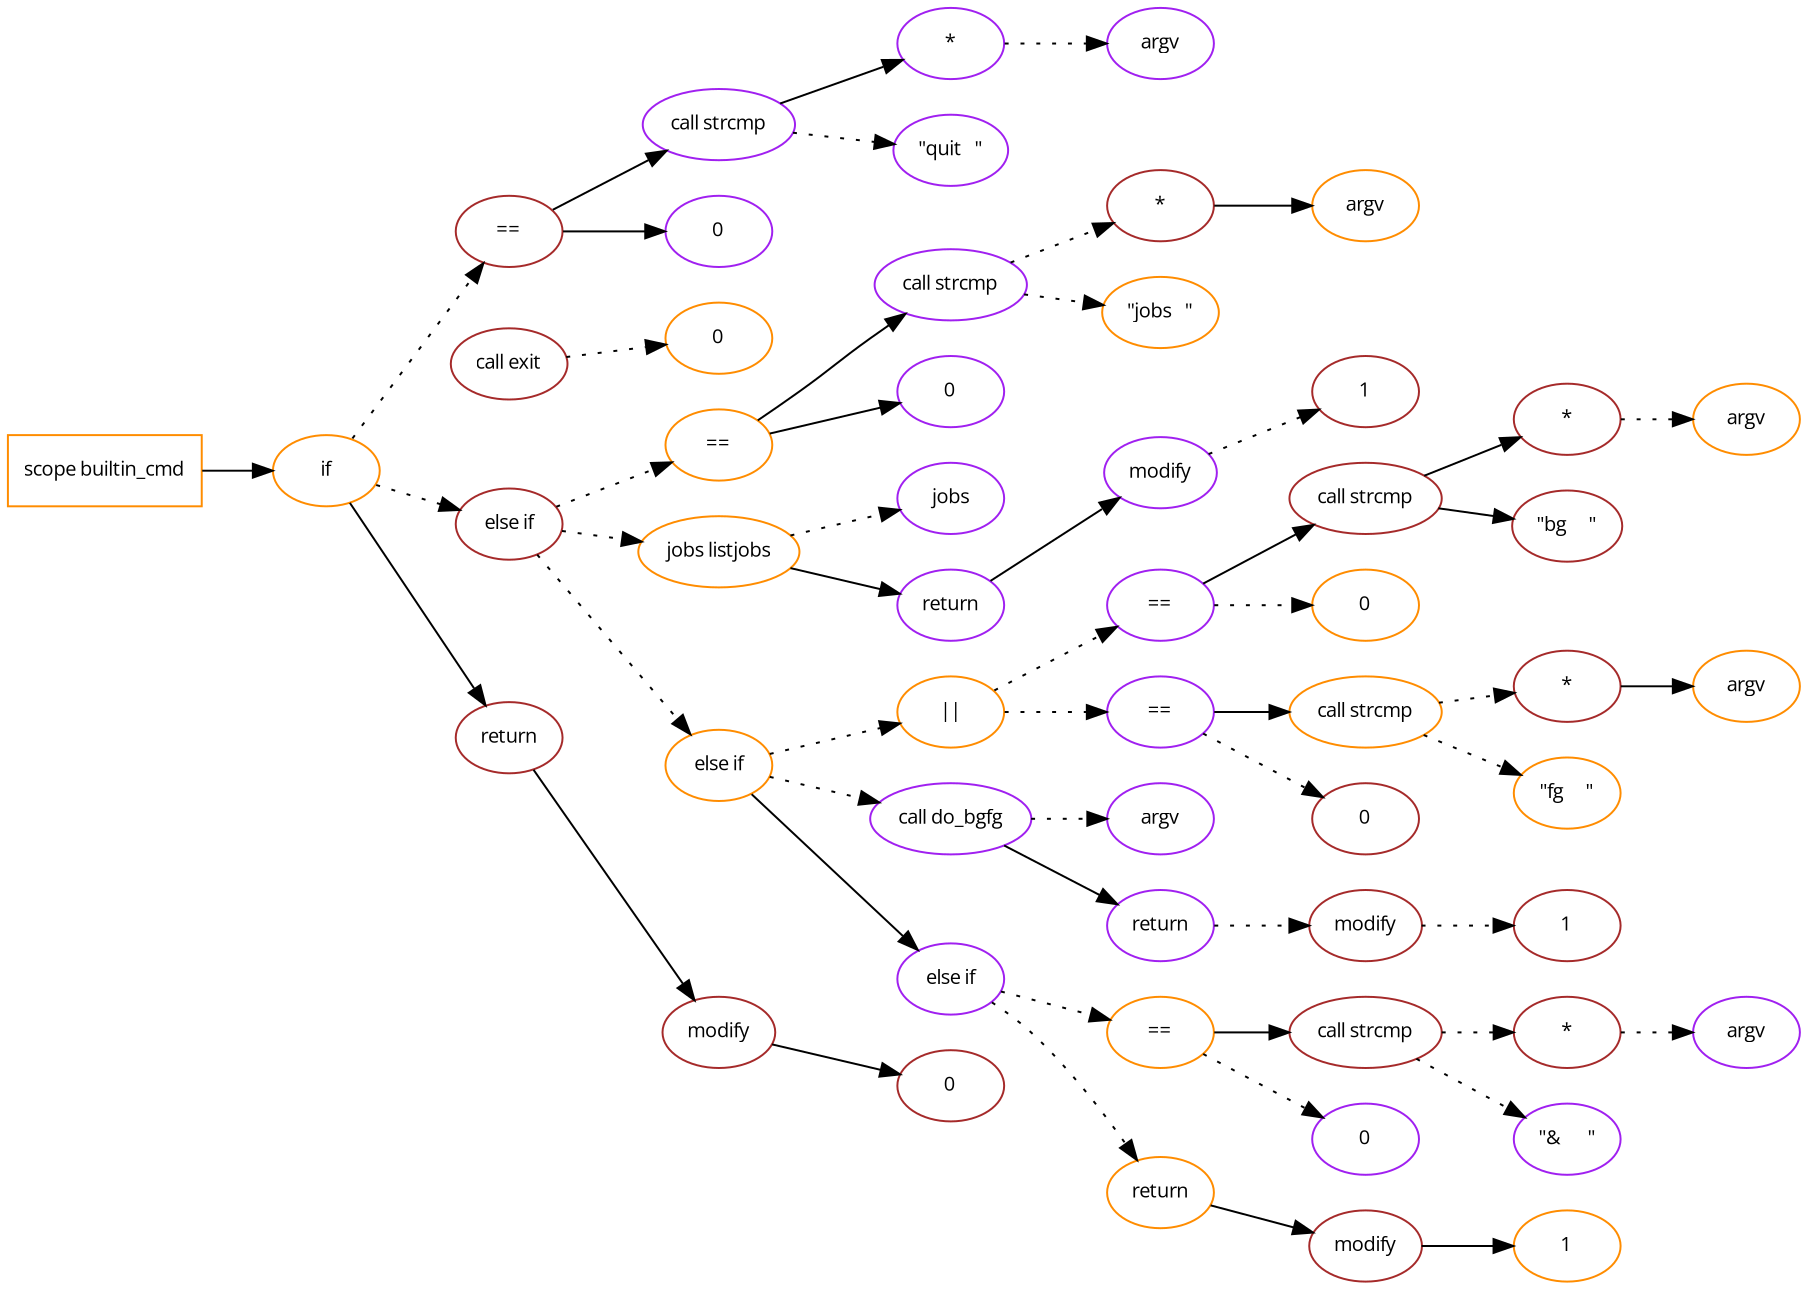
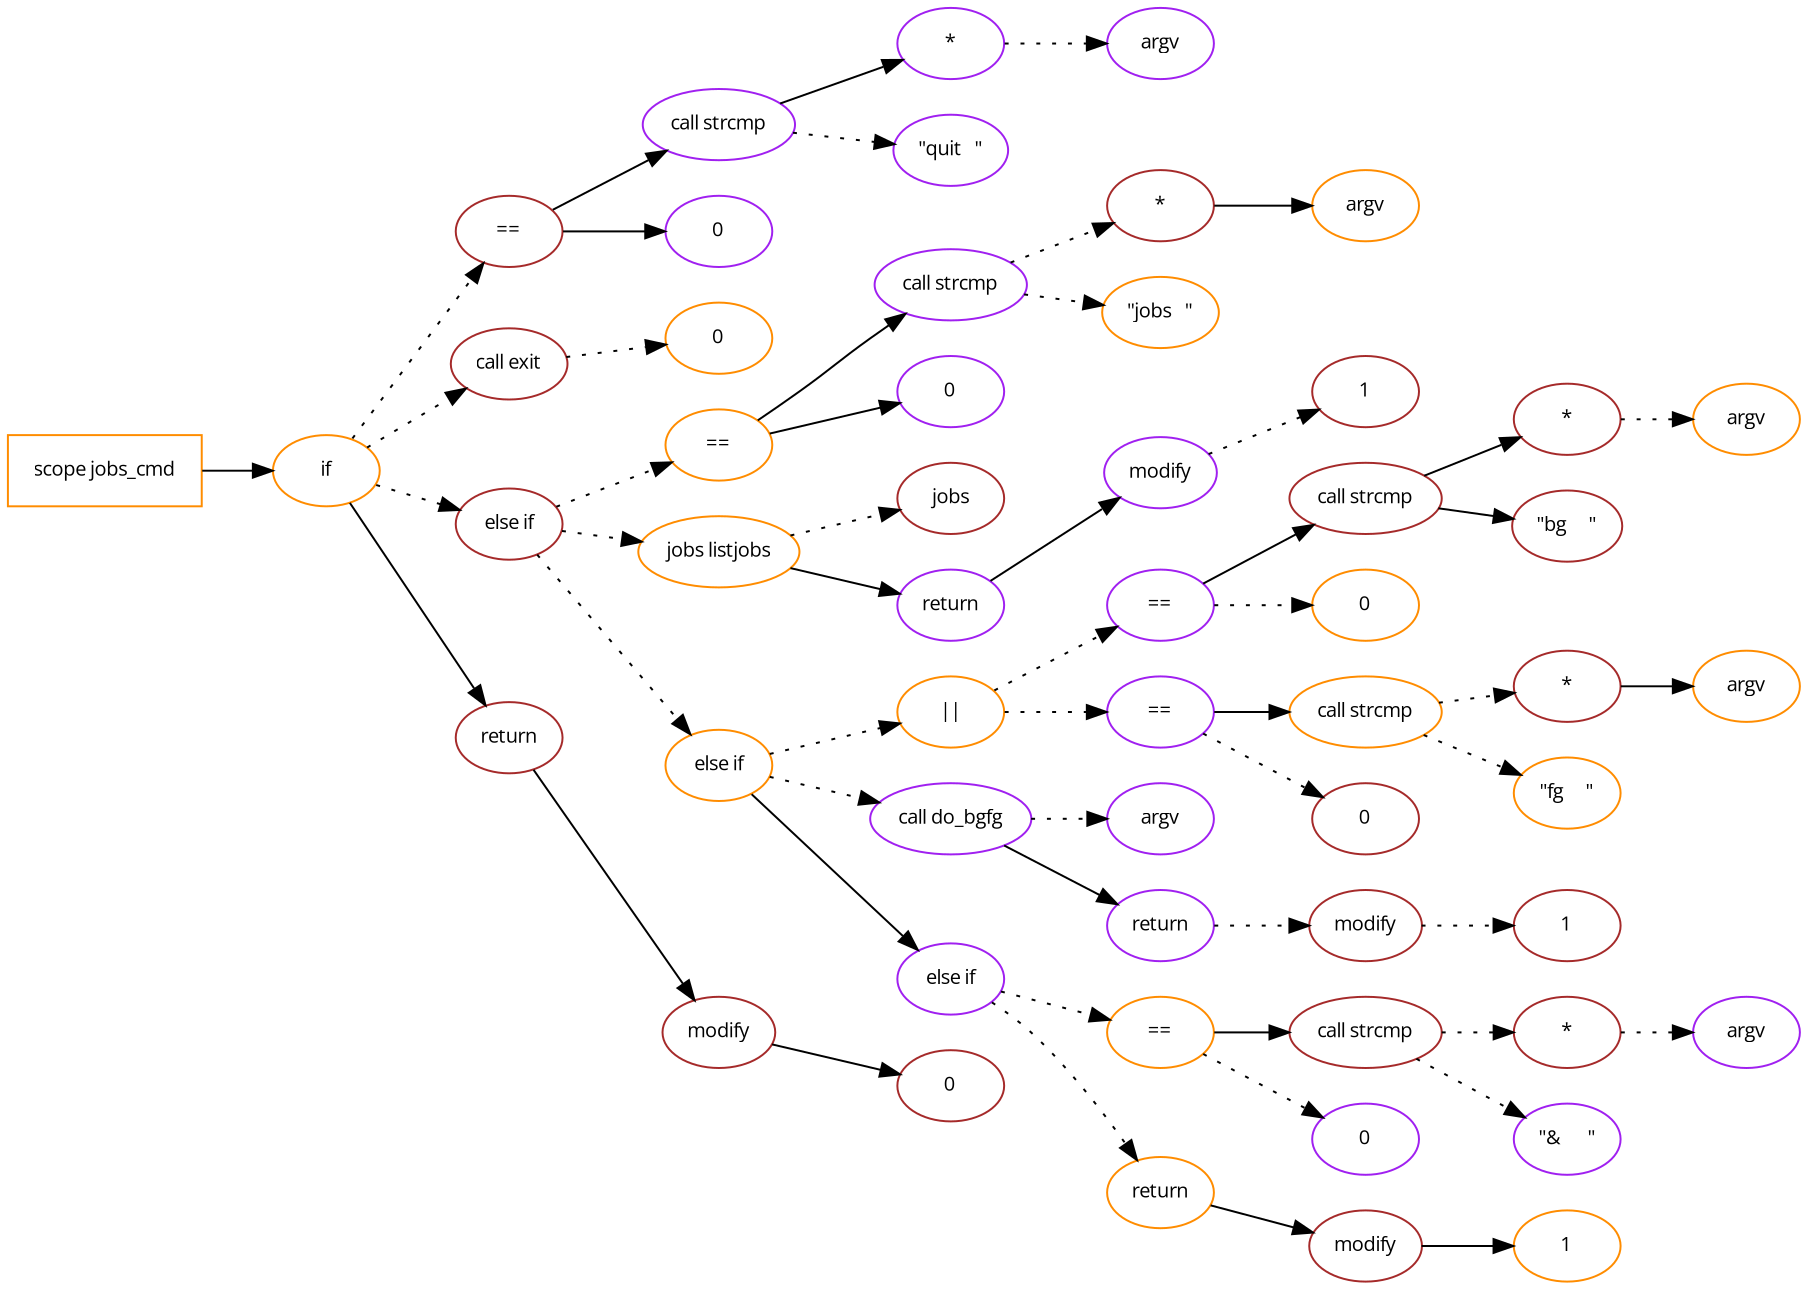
edge "if" -> "call exit": added
node "scope builtin_cmd": label "scope builtin_cmd" -> "scope jobs_cmd"
node "jobs": color purple -> brown
